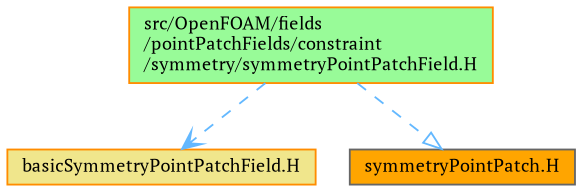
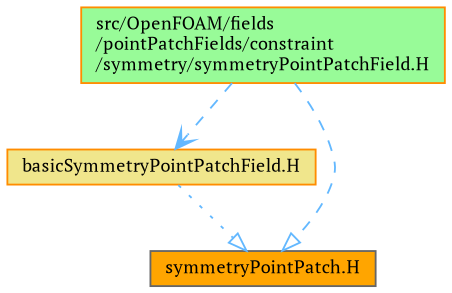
edge "basicSymmetryPointPatchField.H" -> "symmetryPointPatch.H": added
